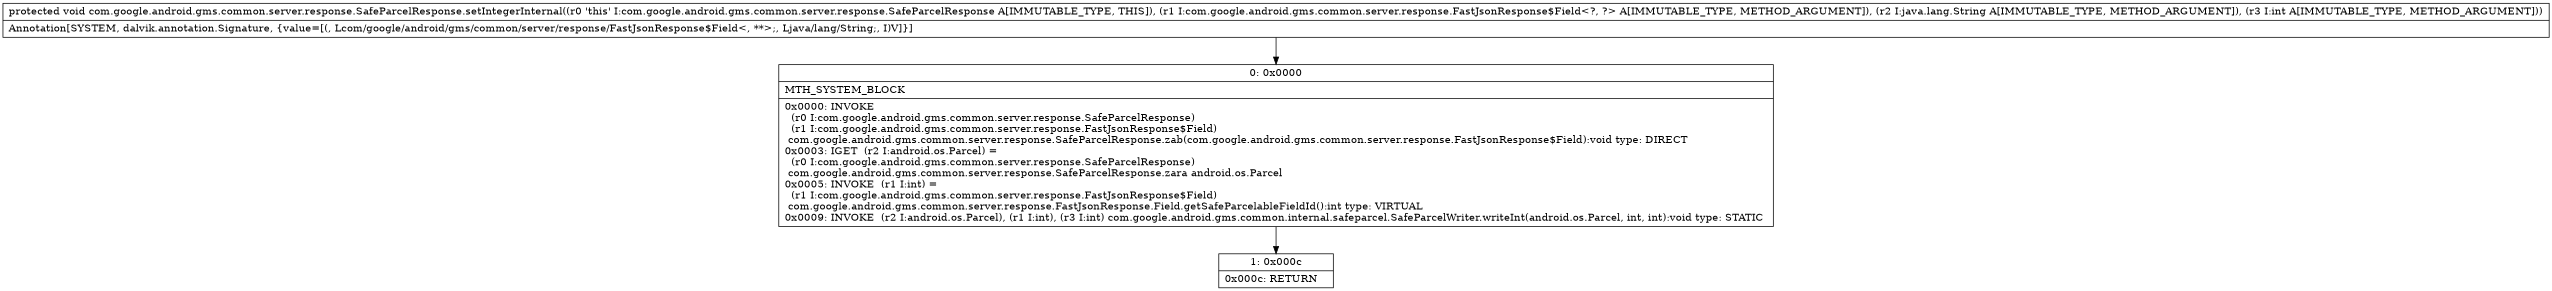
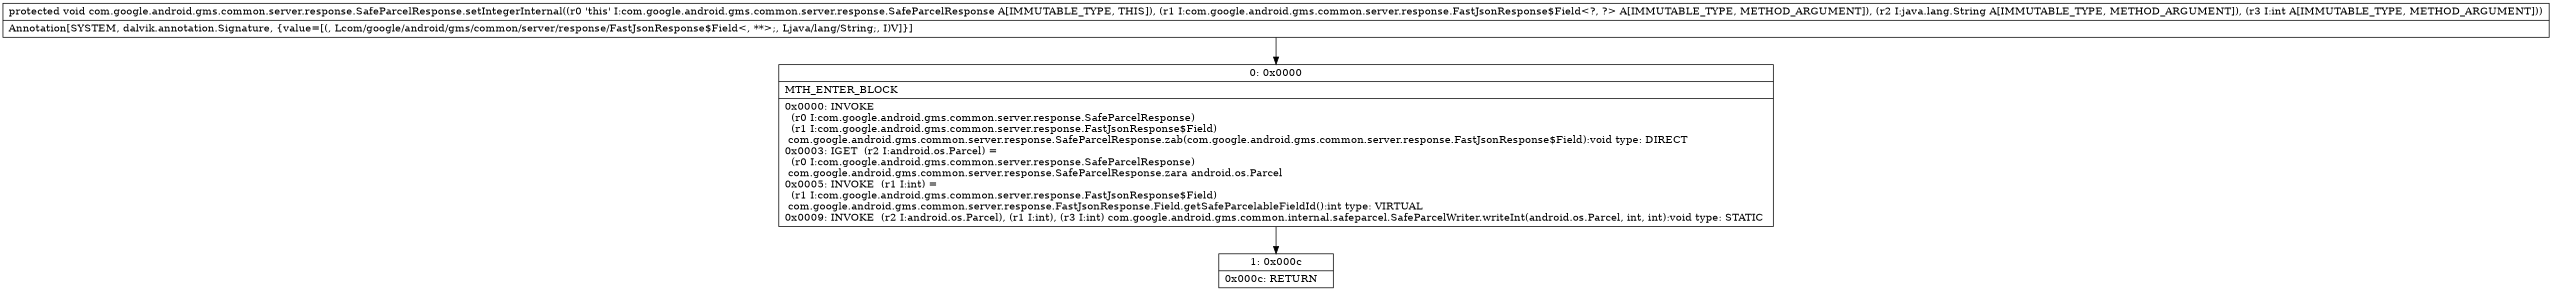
node "0: 0x0000": text "MTH_SYSTEM_BLOCK" -> "MTH_ENTER_BLOCK"
